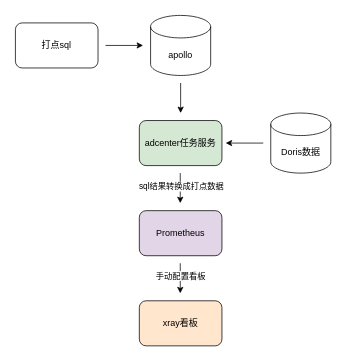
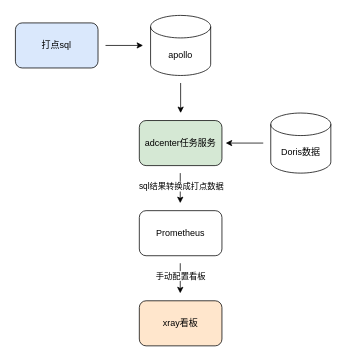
node "打点sql": fillcolor #ffffff -> #dae8fc
node "Prometheus": fillcolor #e1d5e7 -> #ffffff
